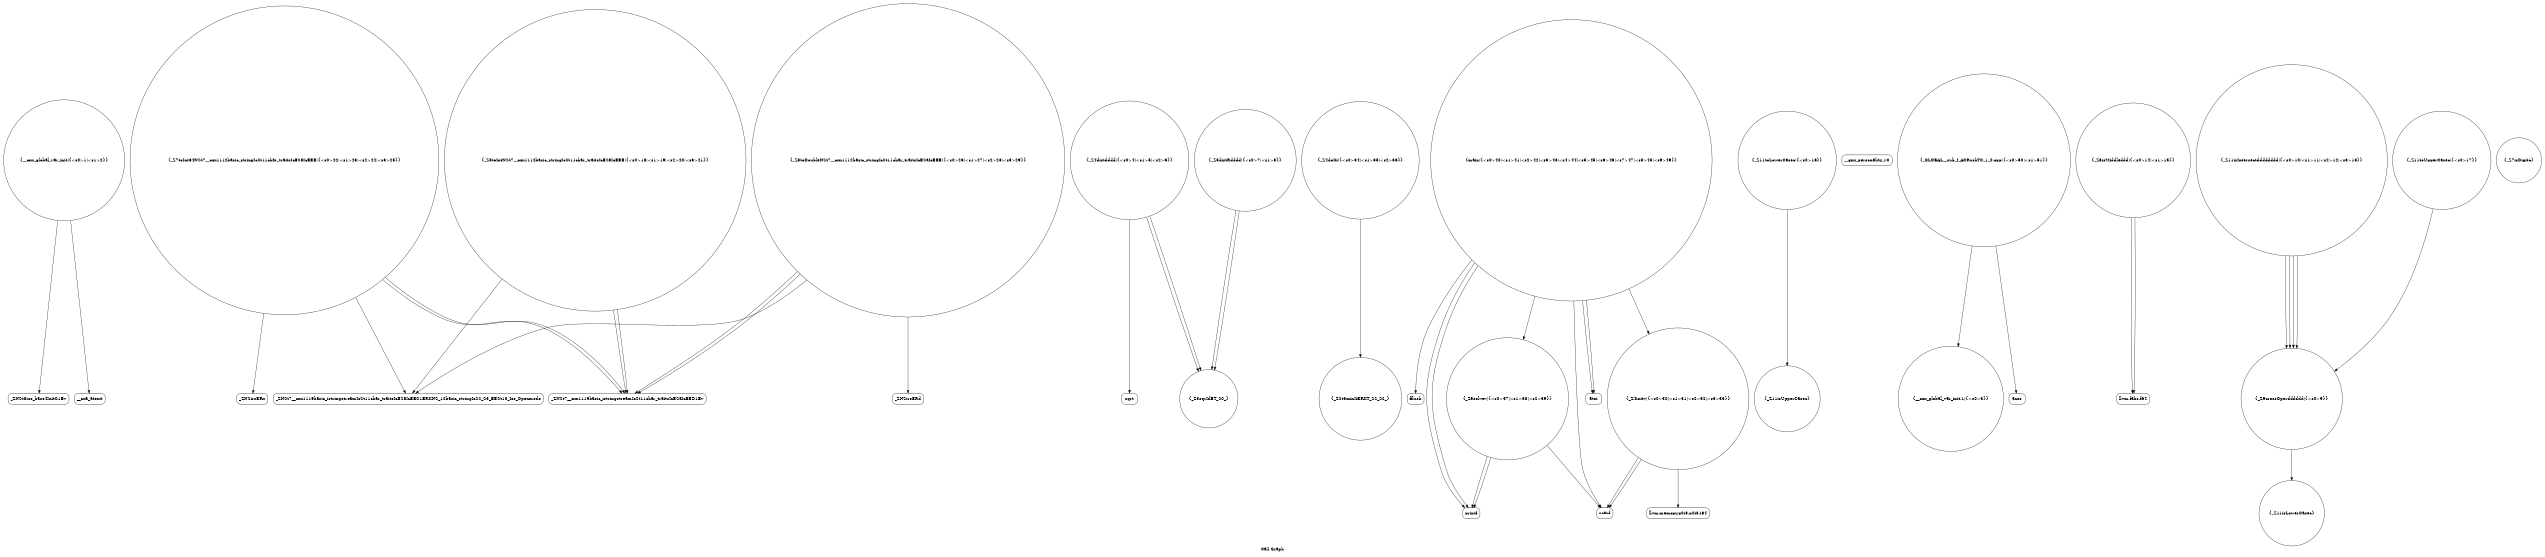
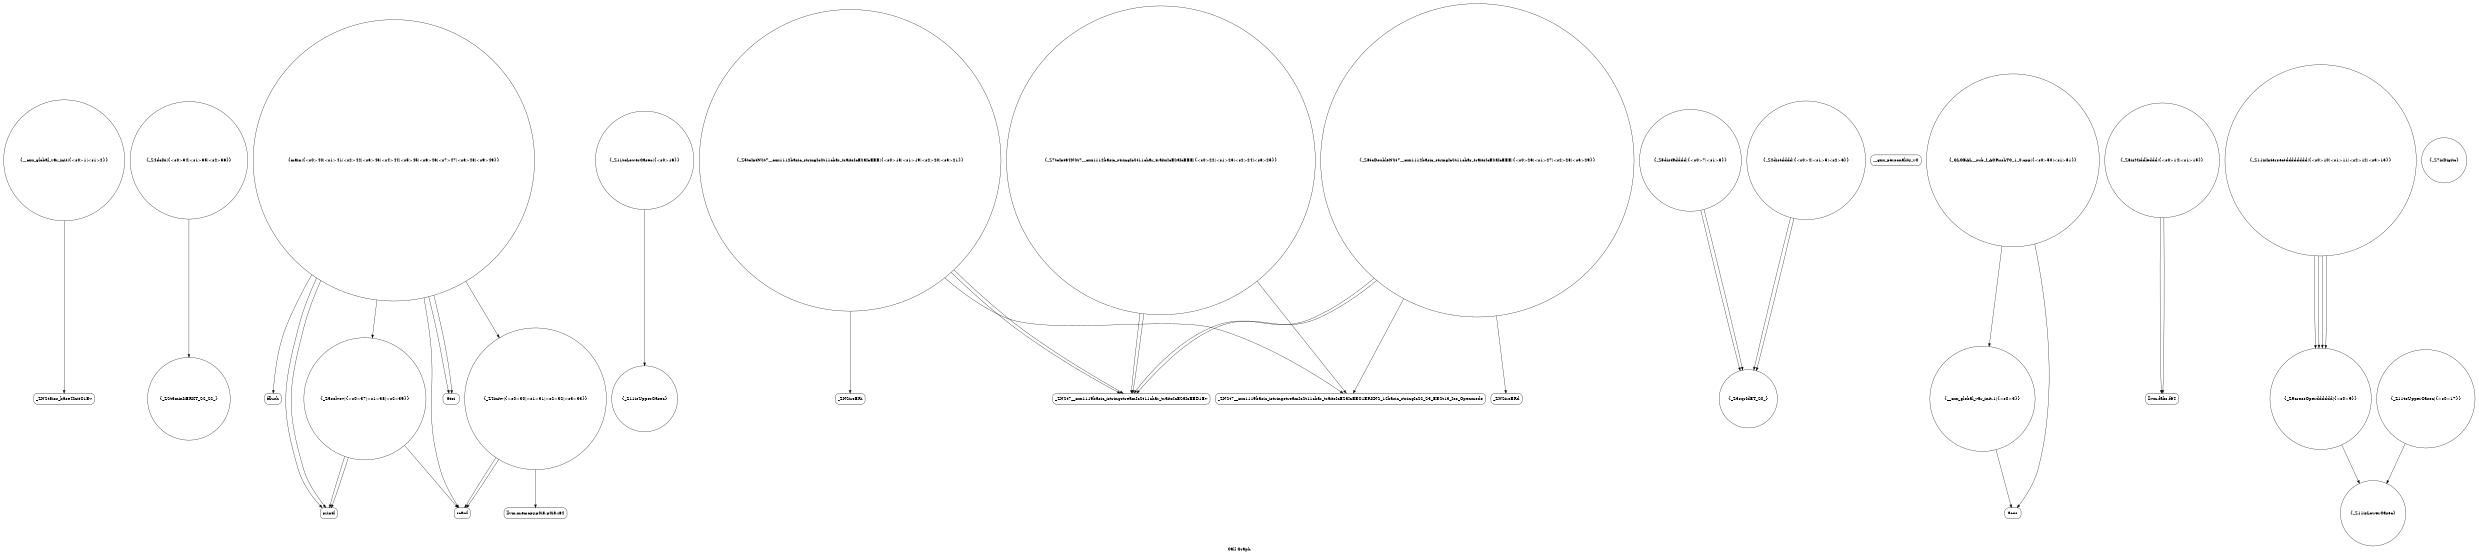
edge "{_Z11toUpperCasec|{<s0>17}}" -> "{_Z9crossOperdddddd|{<s0>9}}": now "{_Z11toUpperCasec|{<s0>17}}" -> "{_Z11isLowerCasec}"
node "__cxa_atexit": removed
node "_ZNSirsERx": removed
node "_ZNSirsERi": added
node "sqrt": removed
edge "{__cxx_global_var_init.1|{<s0>3}}" -> "acos": added
